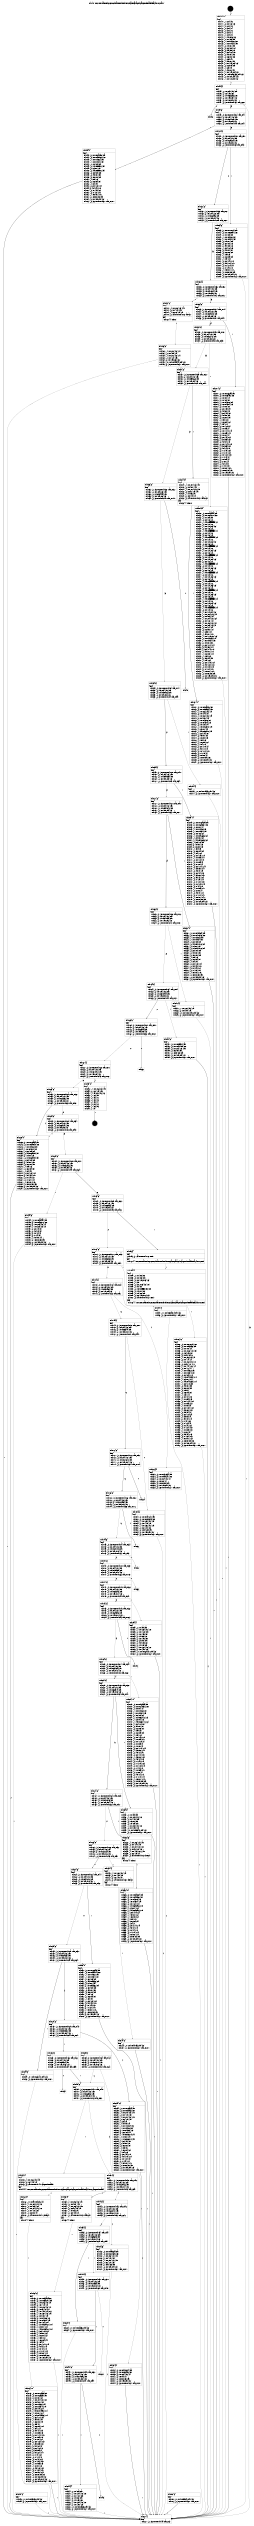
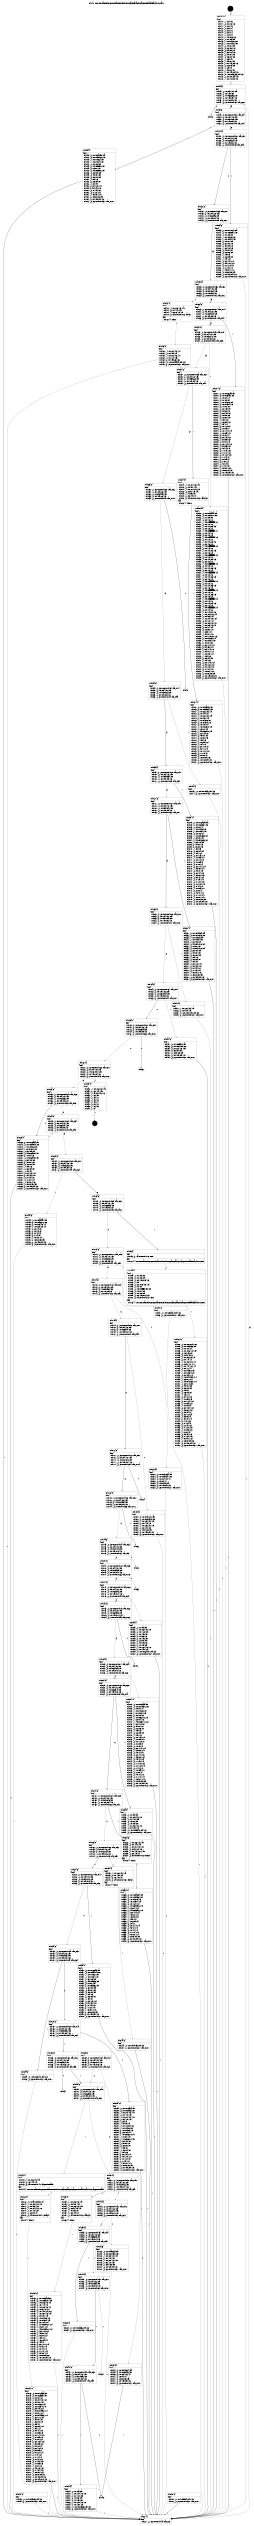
edge "0x401b34 [30]" -> "0x402677 [5]": now "0x401b34 [30]" -> "0x4019b3"
